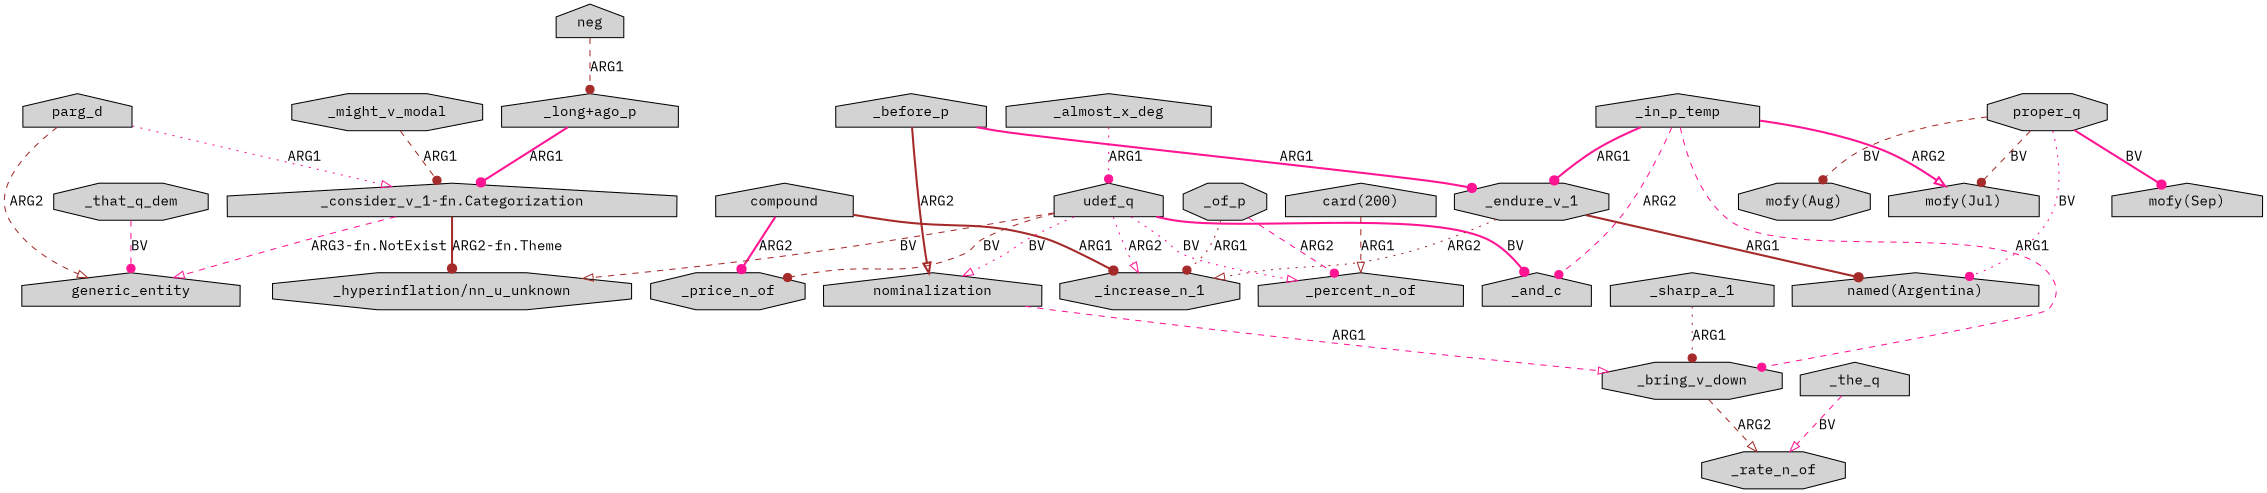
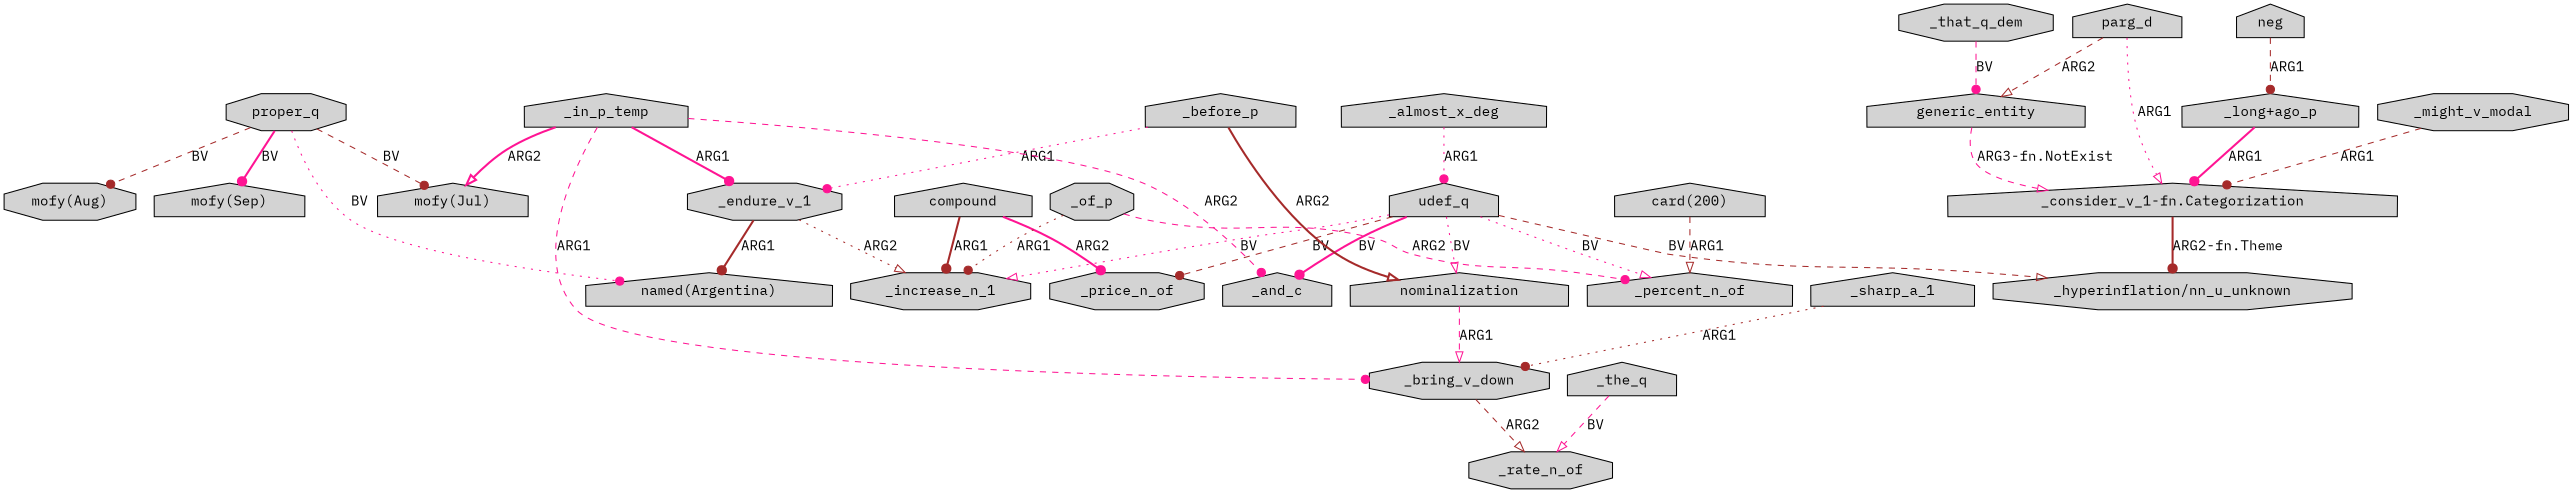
edge "_before_p" -> "_endure_v_1": style bold -> dotted
edge "_consider_v_1-fn.Categorization" -> "generic_entity": reversed
edge "udef_q" -> "_increase_n_1": label "ARG2" -> "BV"
